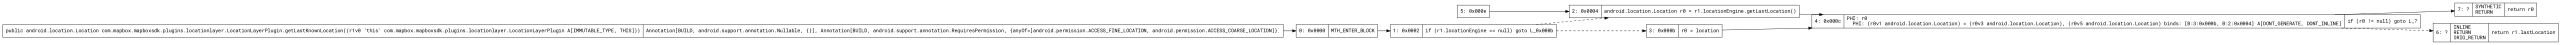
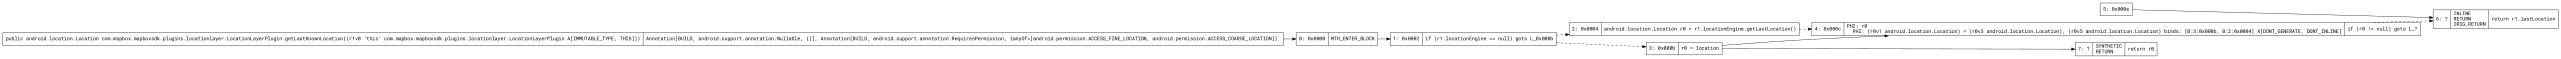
edge "5: 0x000e" -> "2: 0x0004": now "5: 0x000e" -> "6: ?"
edge "4: 0x000c" -> "7: ?": now "3: 0x000b" -> "7: ?"
edge "2: 0x0004" -> "4: 0x000c": style solid -> dashed
